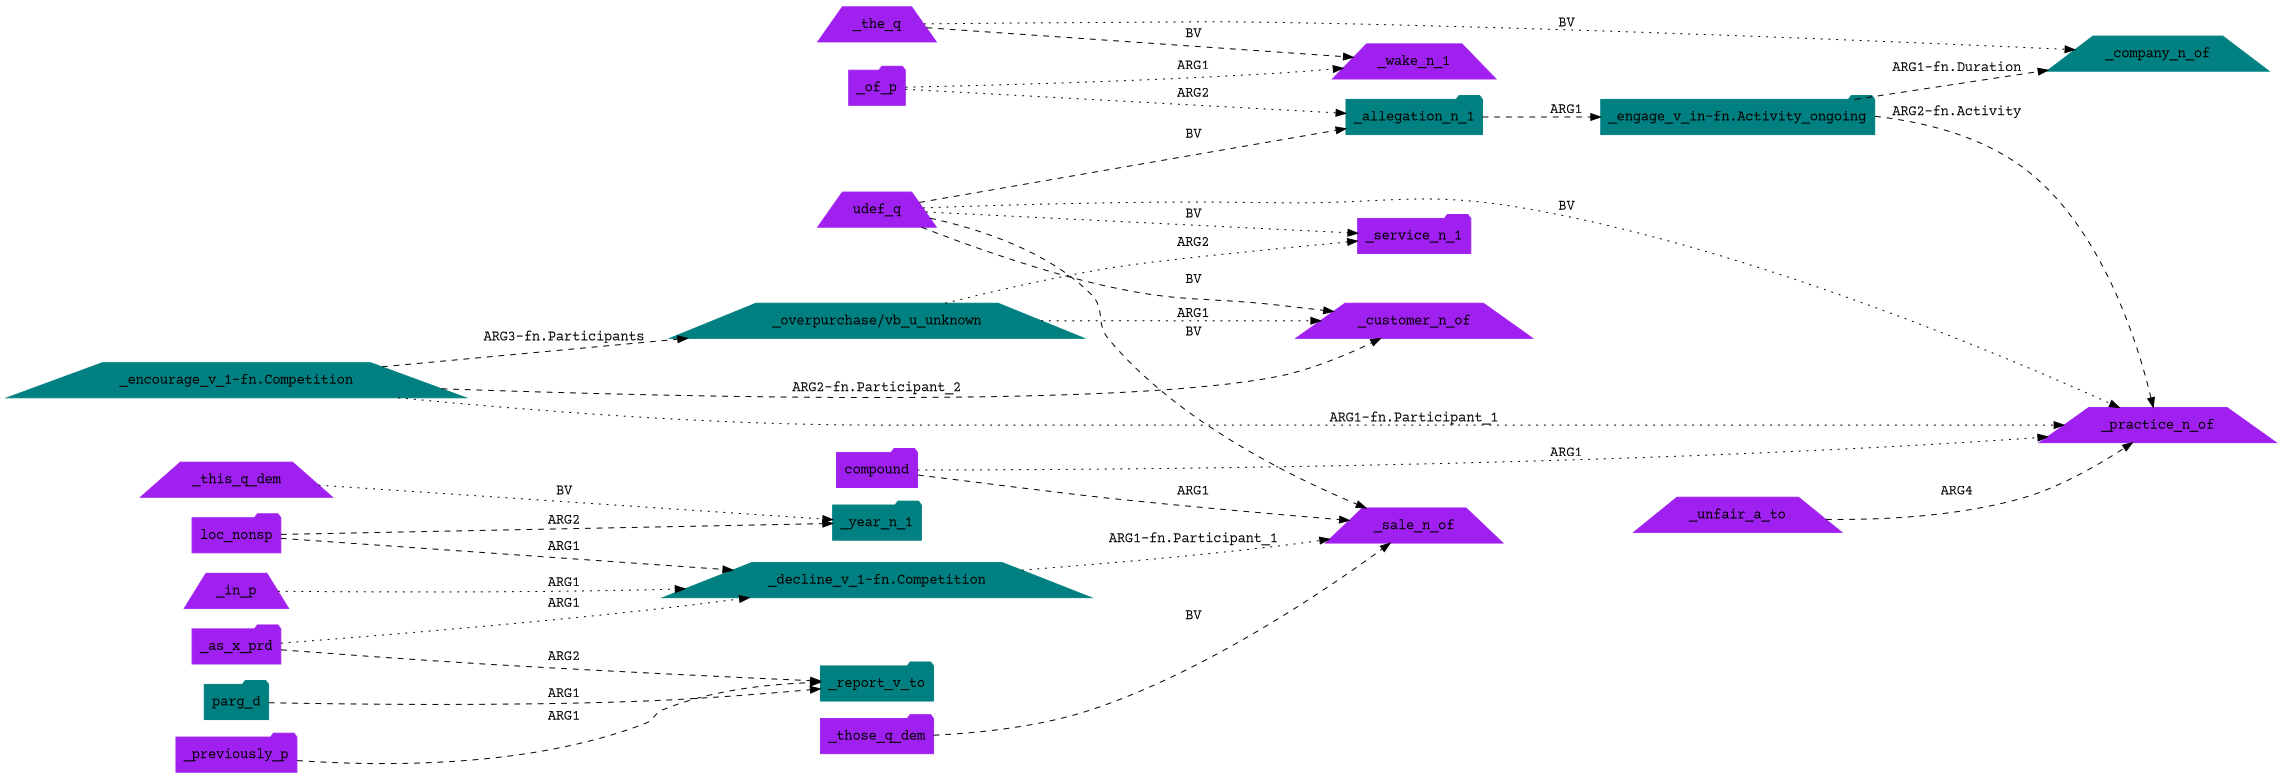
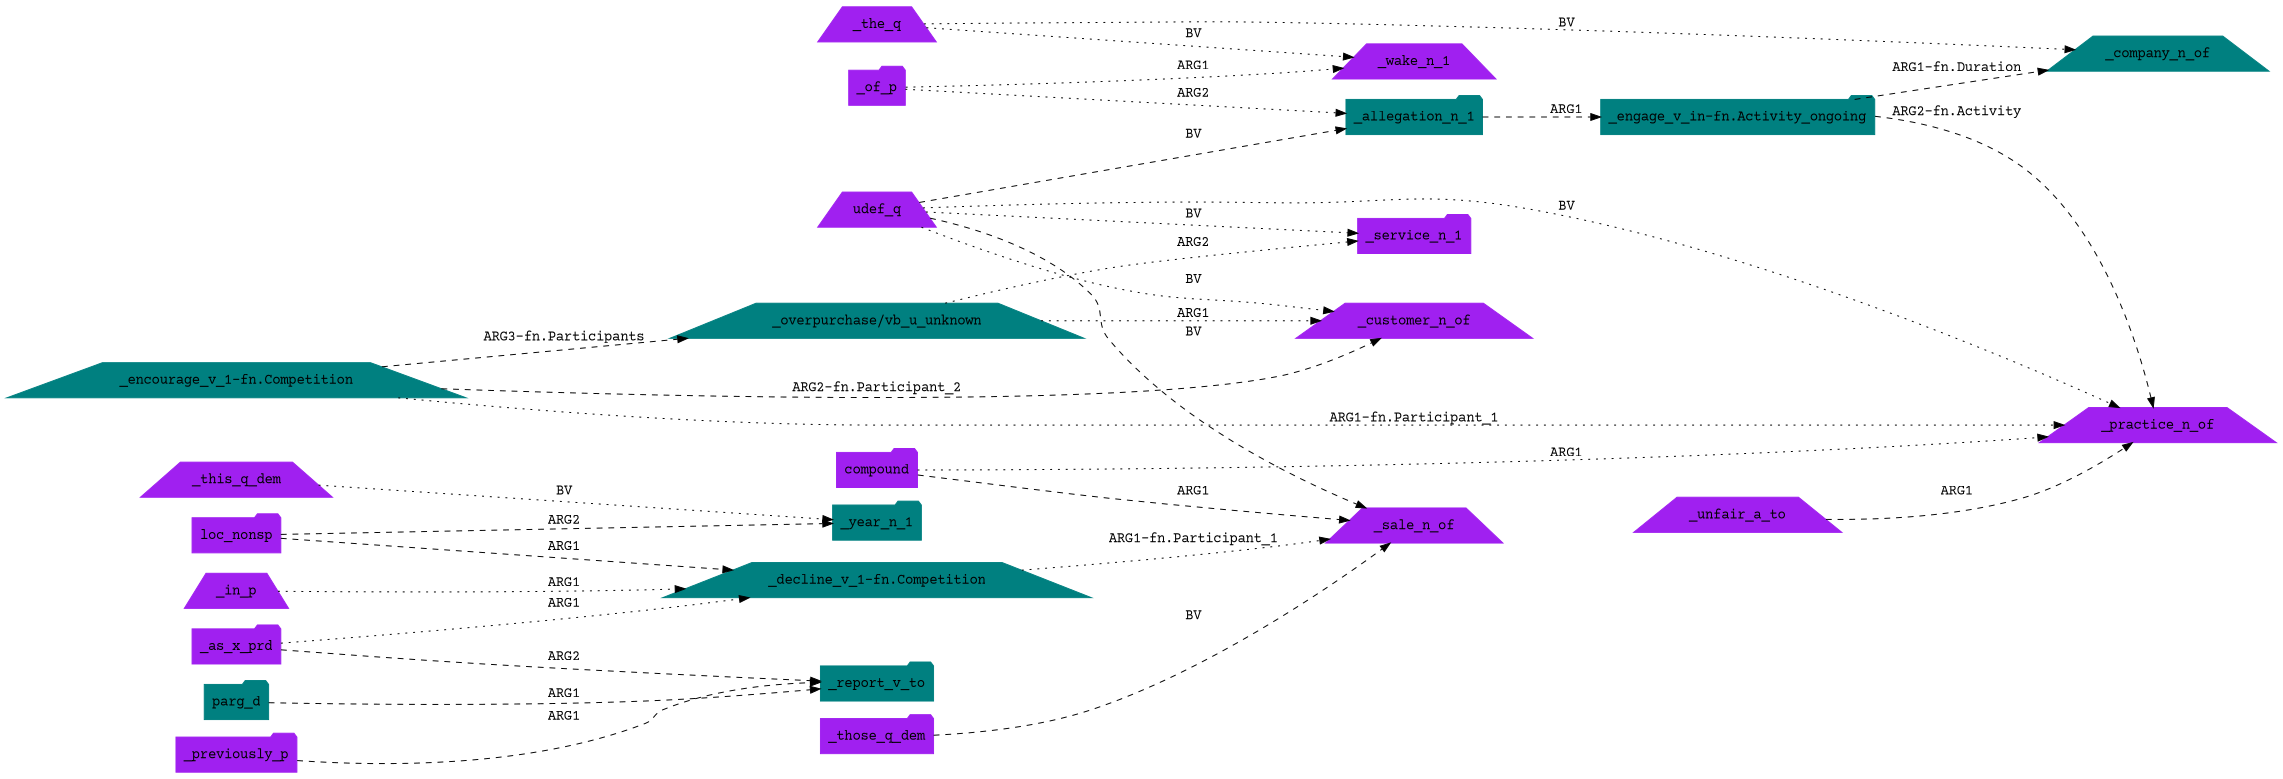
edge "_the_q" -> "_wake_n_1": style dashed -> dotted
edge "udef_q" -> "_customer_n_of": style dashed -> dotted
edge "_unfair_a_to" -> "_practice_n_of": label "ARG4" -> "ARG1"
